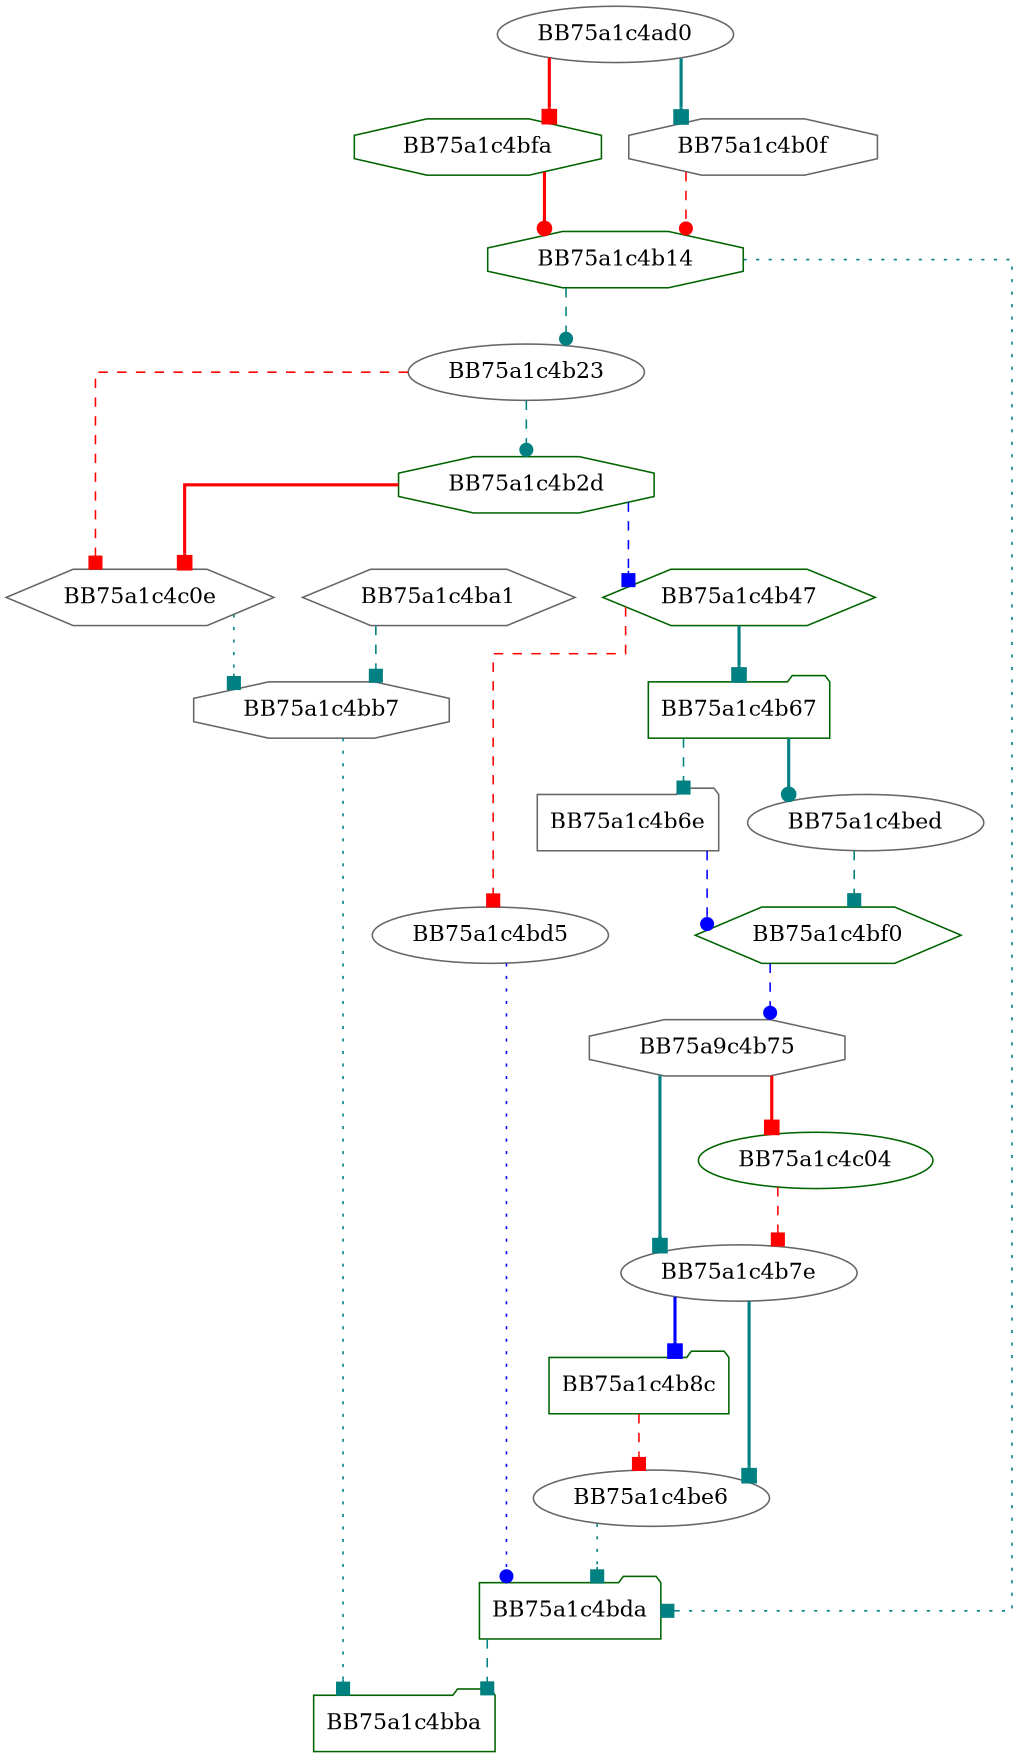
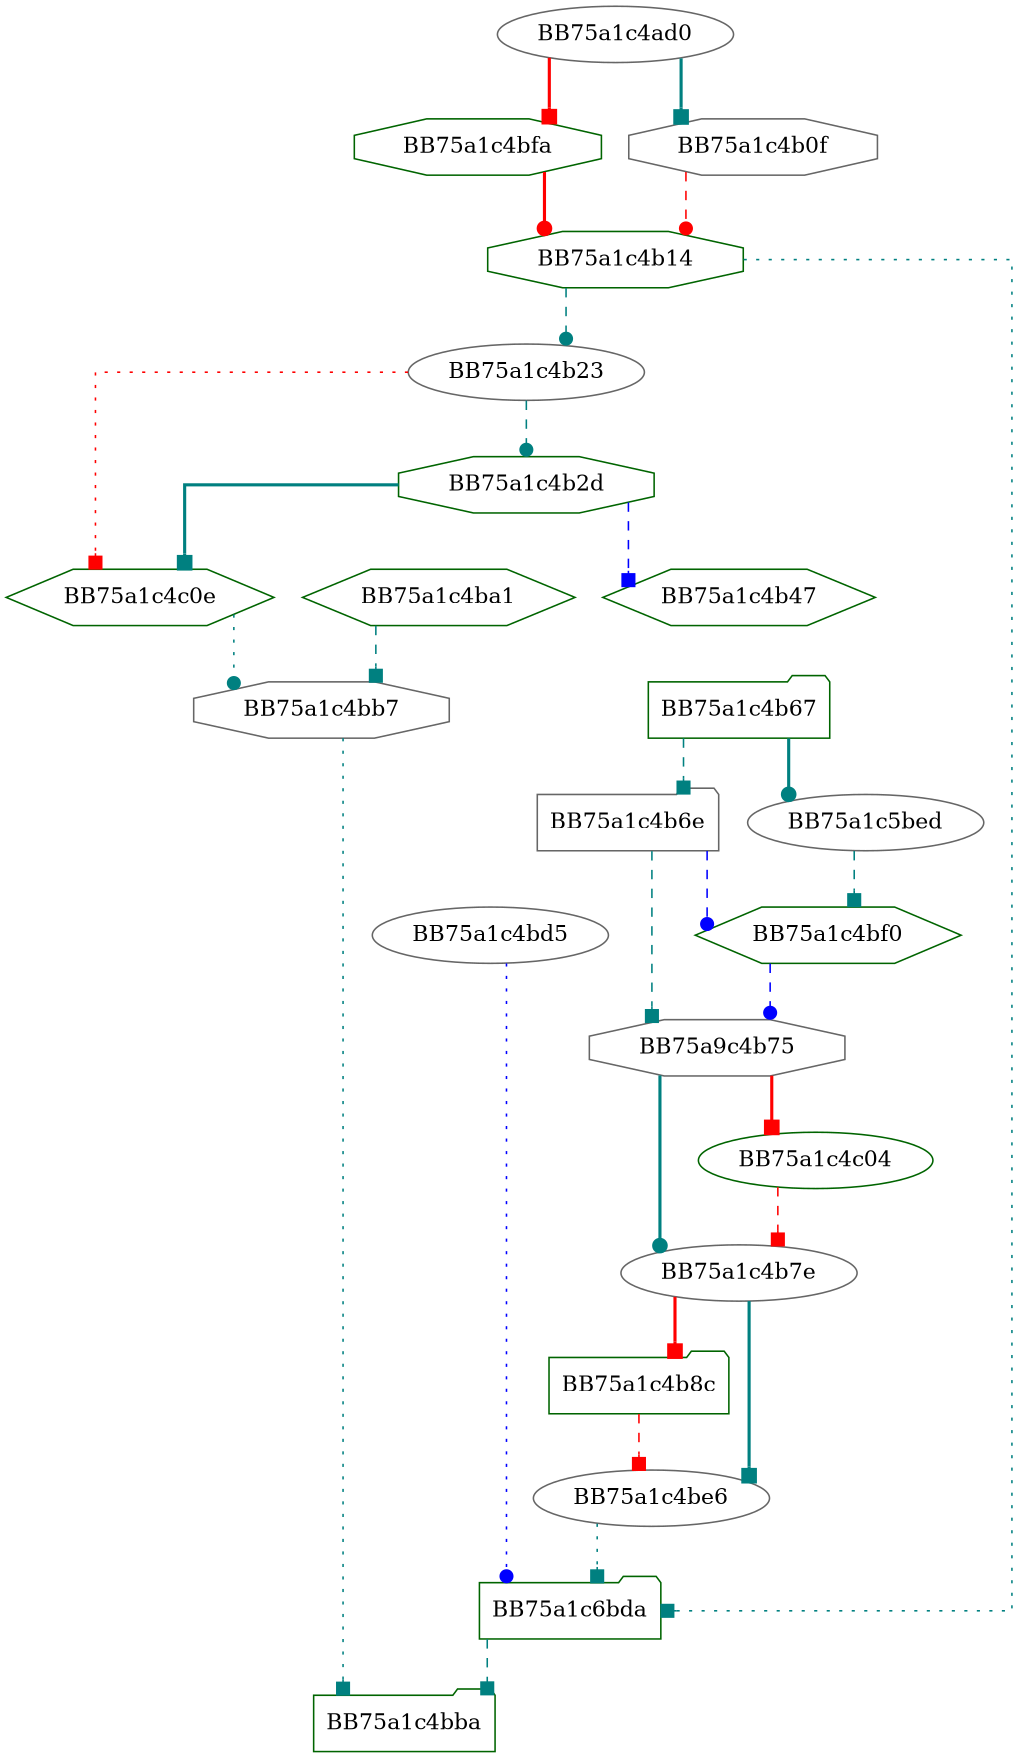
edge "BB75a1c4b23" -> "BB75a1c4c0e": style dashed -> dotted
edge "BB75a1c4b2d" -> "BB75a1c4c0e": color red -> teal
node "BB75a1c4c0e": color gray40 -> darkgreen
node "BB75a1c4ba1": color gray40 -> darkgreen
edge "BB75a1c4c0e" -> "BB75a1c4bb7": arrowhead box -> dot
edge "BB75a1c4b47" -> "BB75a1c4b67": removed
edge "BB75a1c4b47" -> "BB75a1c4bd5": removed
node "BB75a1c4bed": label "BB75a1c4bed" -> "BB75a1c5bed"
edge "BB75a1c4b6e" -> "BB75a9c4b75": added
edge "BB75a9c4b75" -> "BB75a1c4b7e": arrowhead box -> dot
edge "BB75a1c4b7e" -> "BB75a1c4b8c": color blue -> red
node "BB75a1c4bda": label "BB75a1c4bda" -> "BB75a1c6bda"
